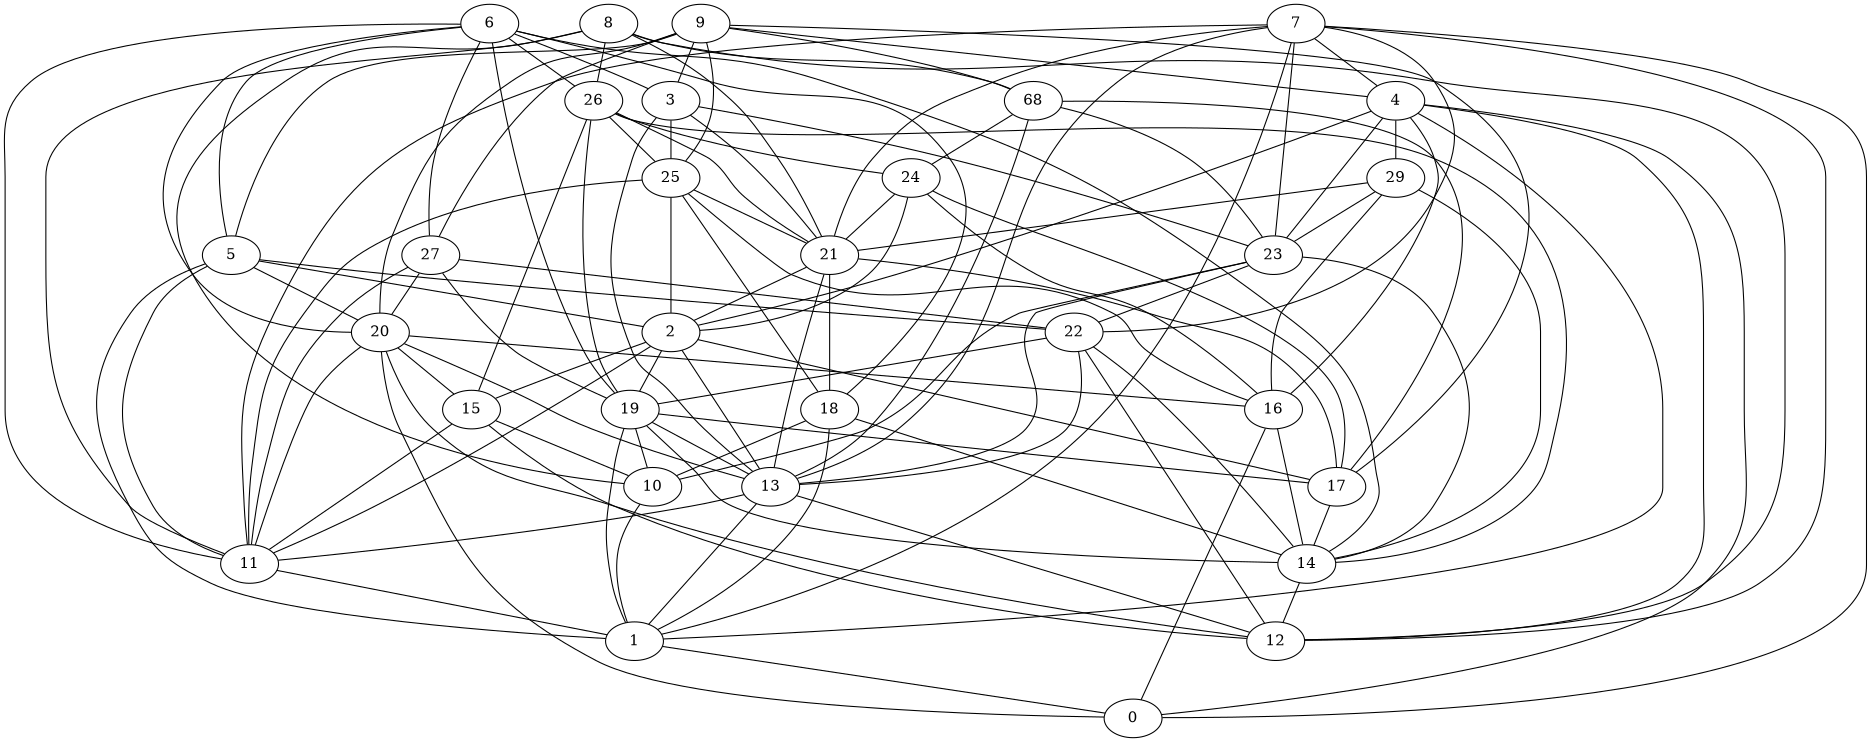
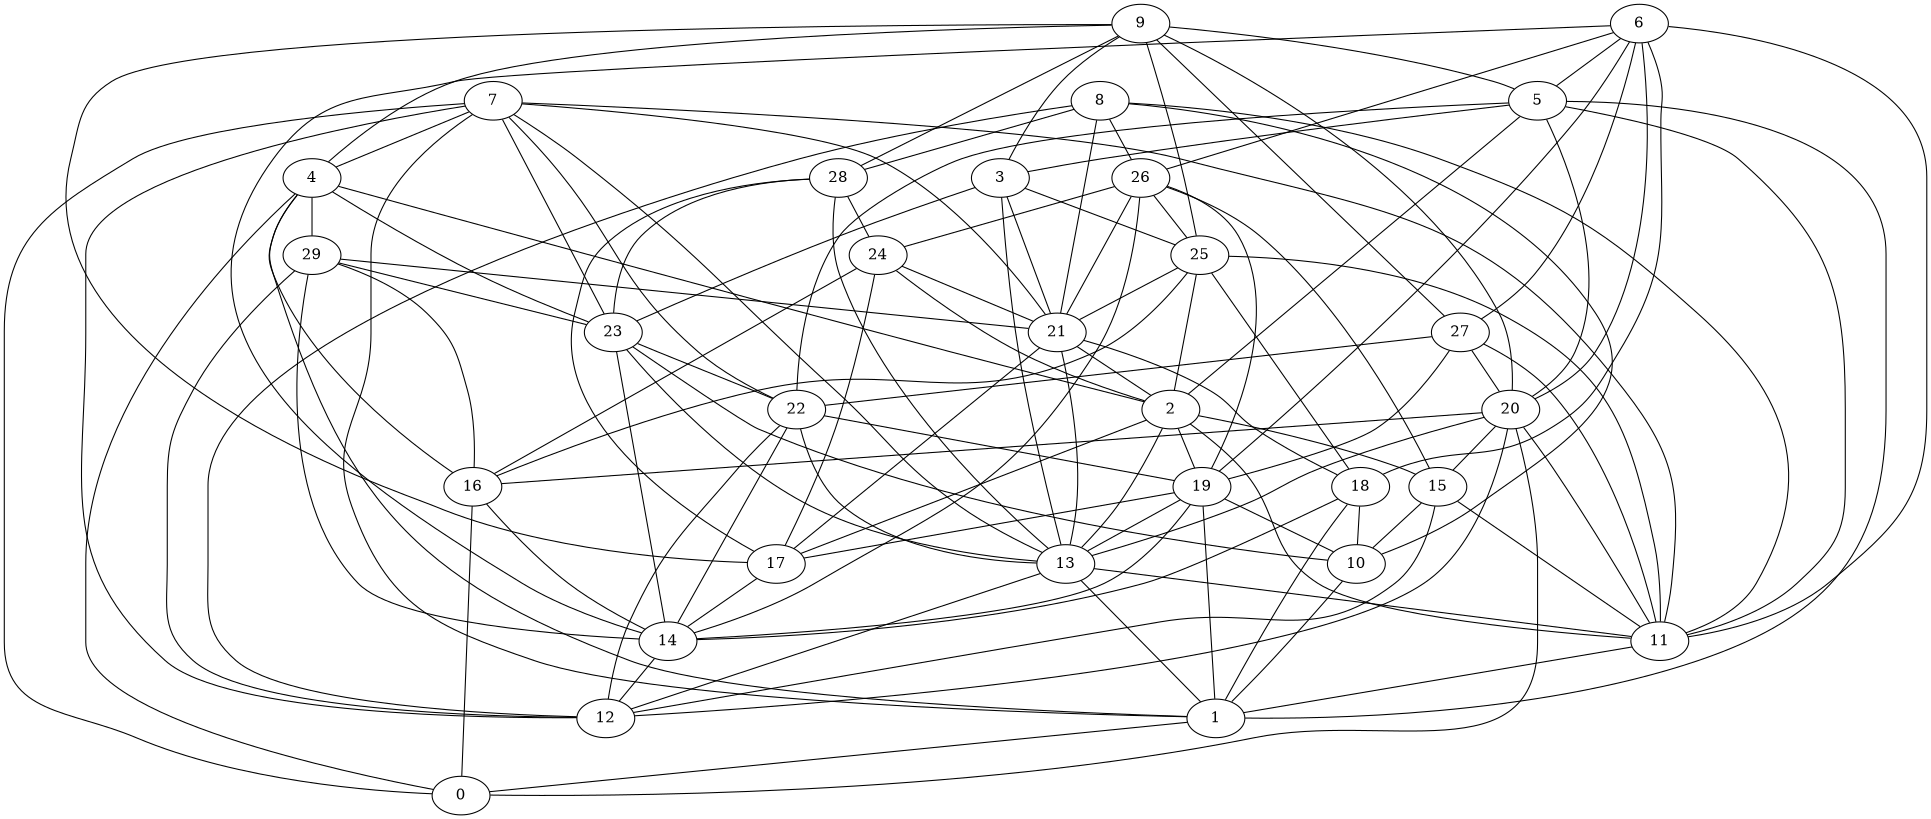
edge "6" -- "3": now "5" -- "3"
node "68": label "68" -> "28"
edge "4" -- "12": now "29" -- "12"
